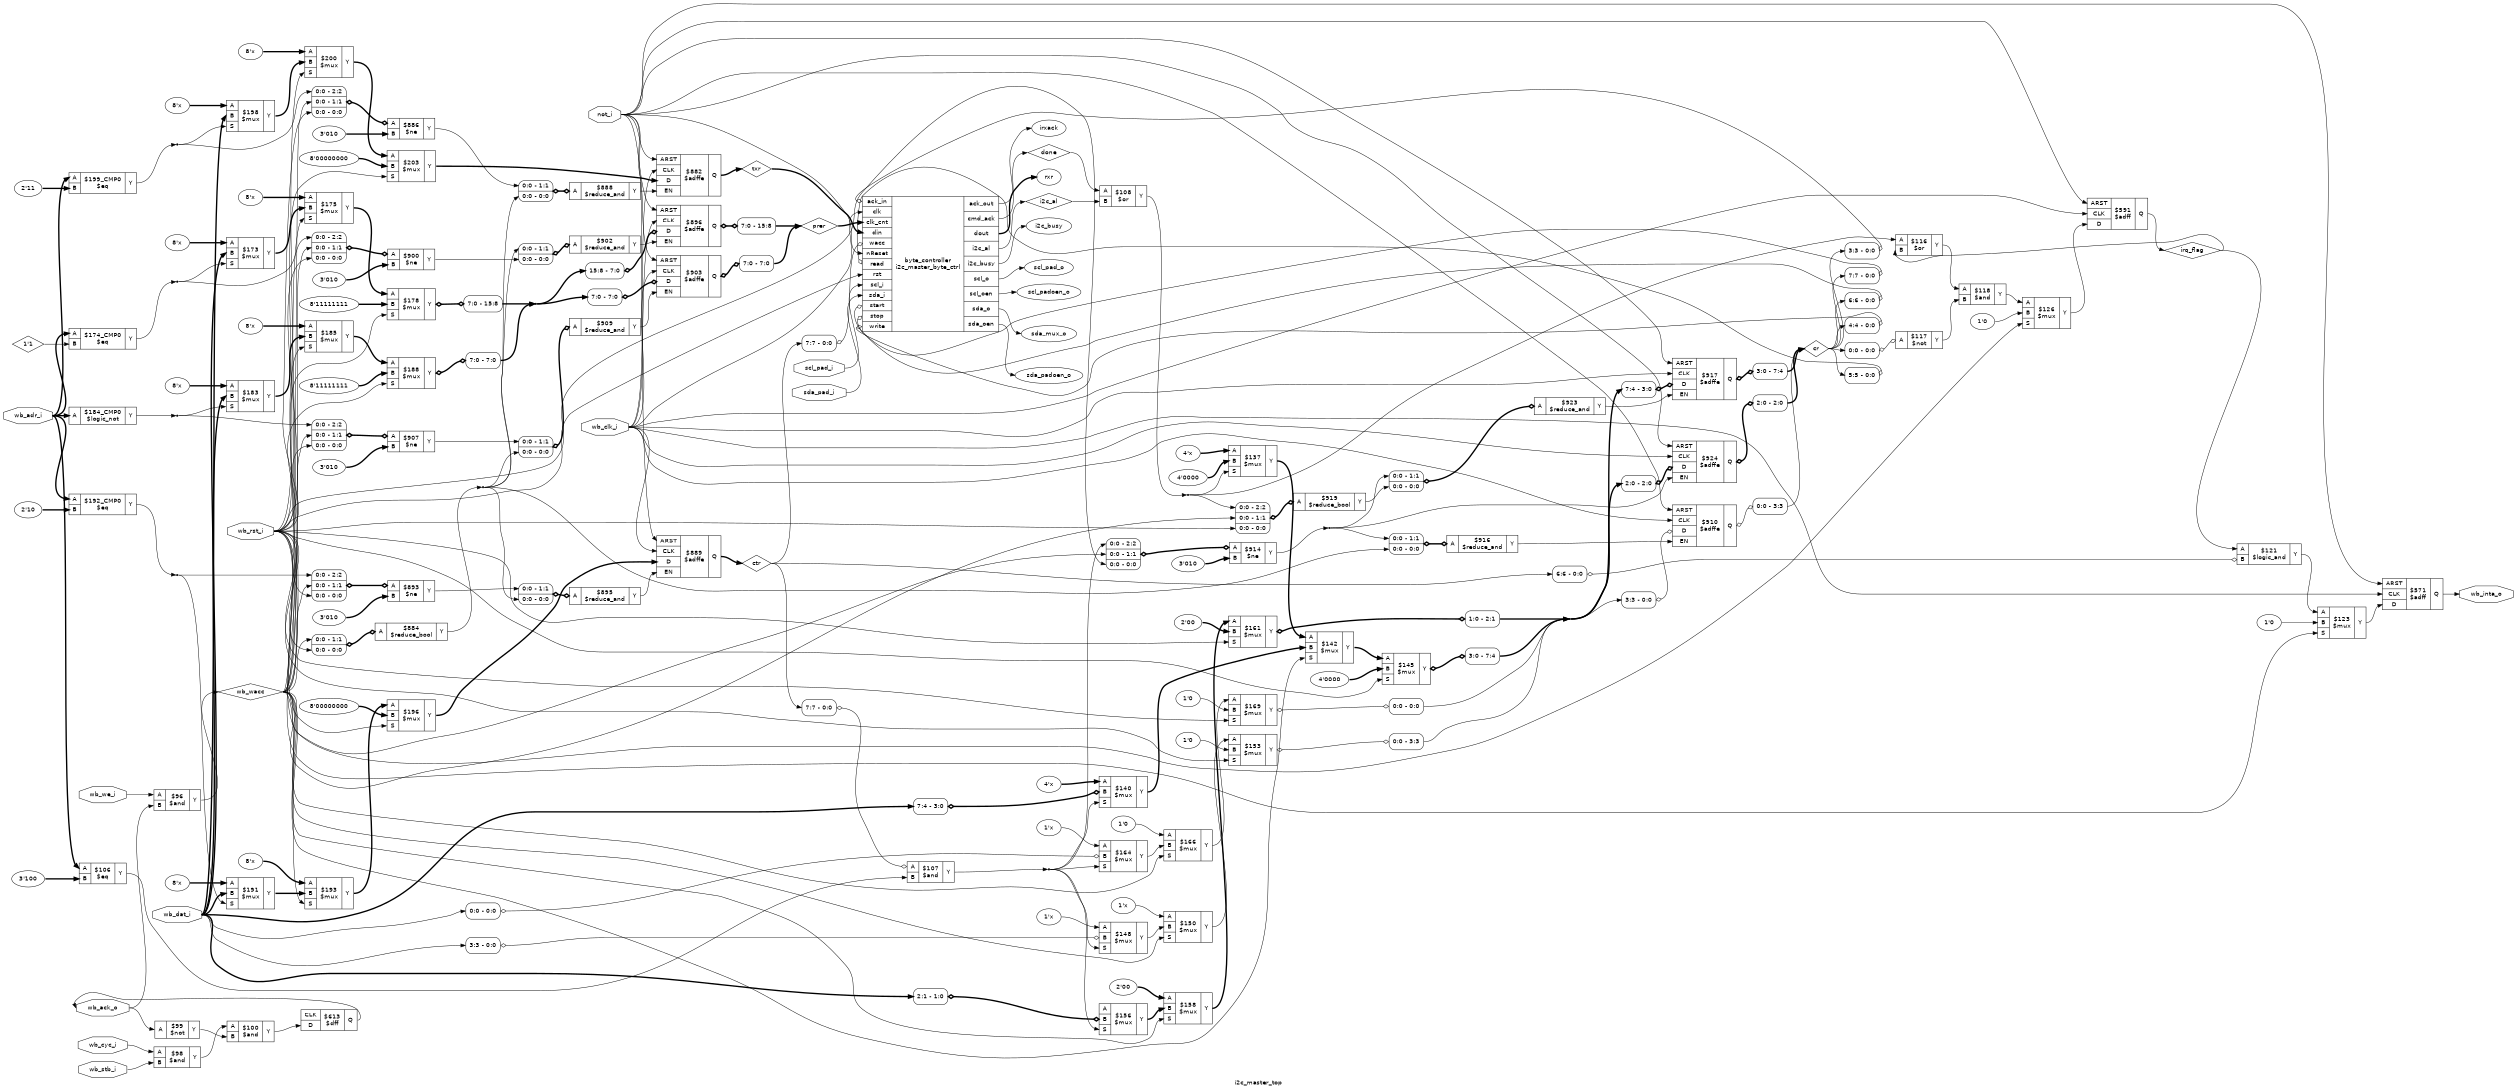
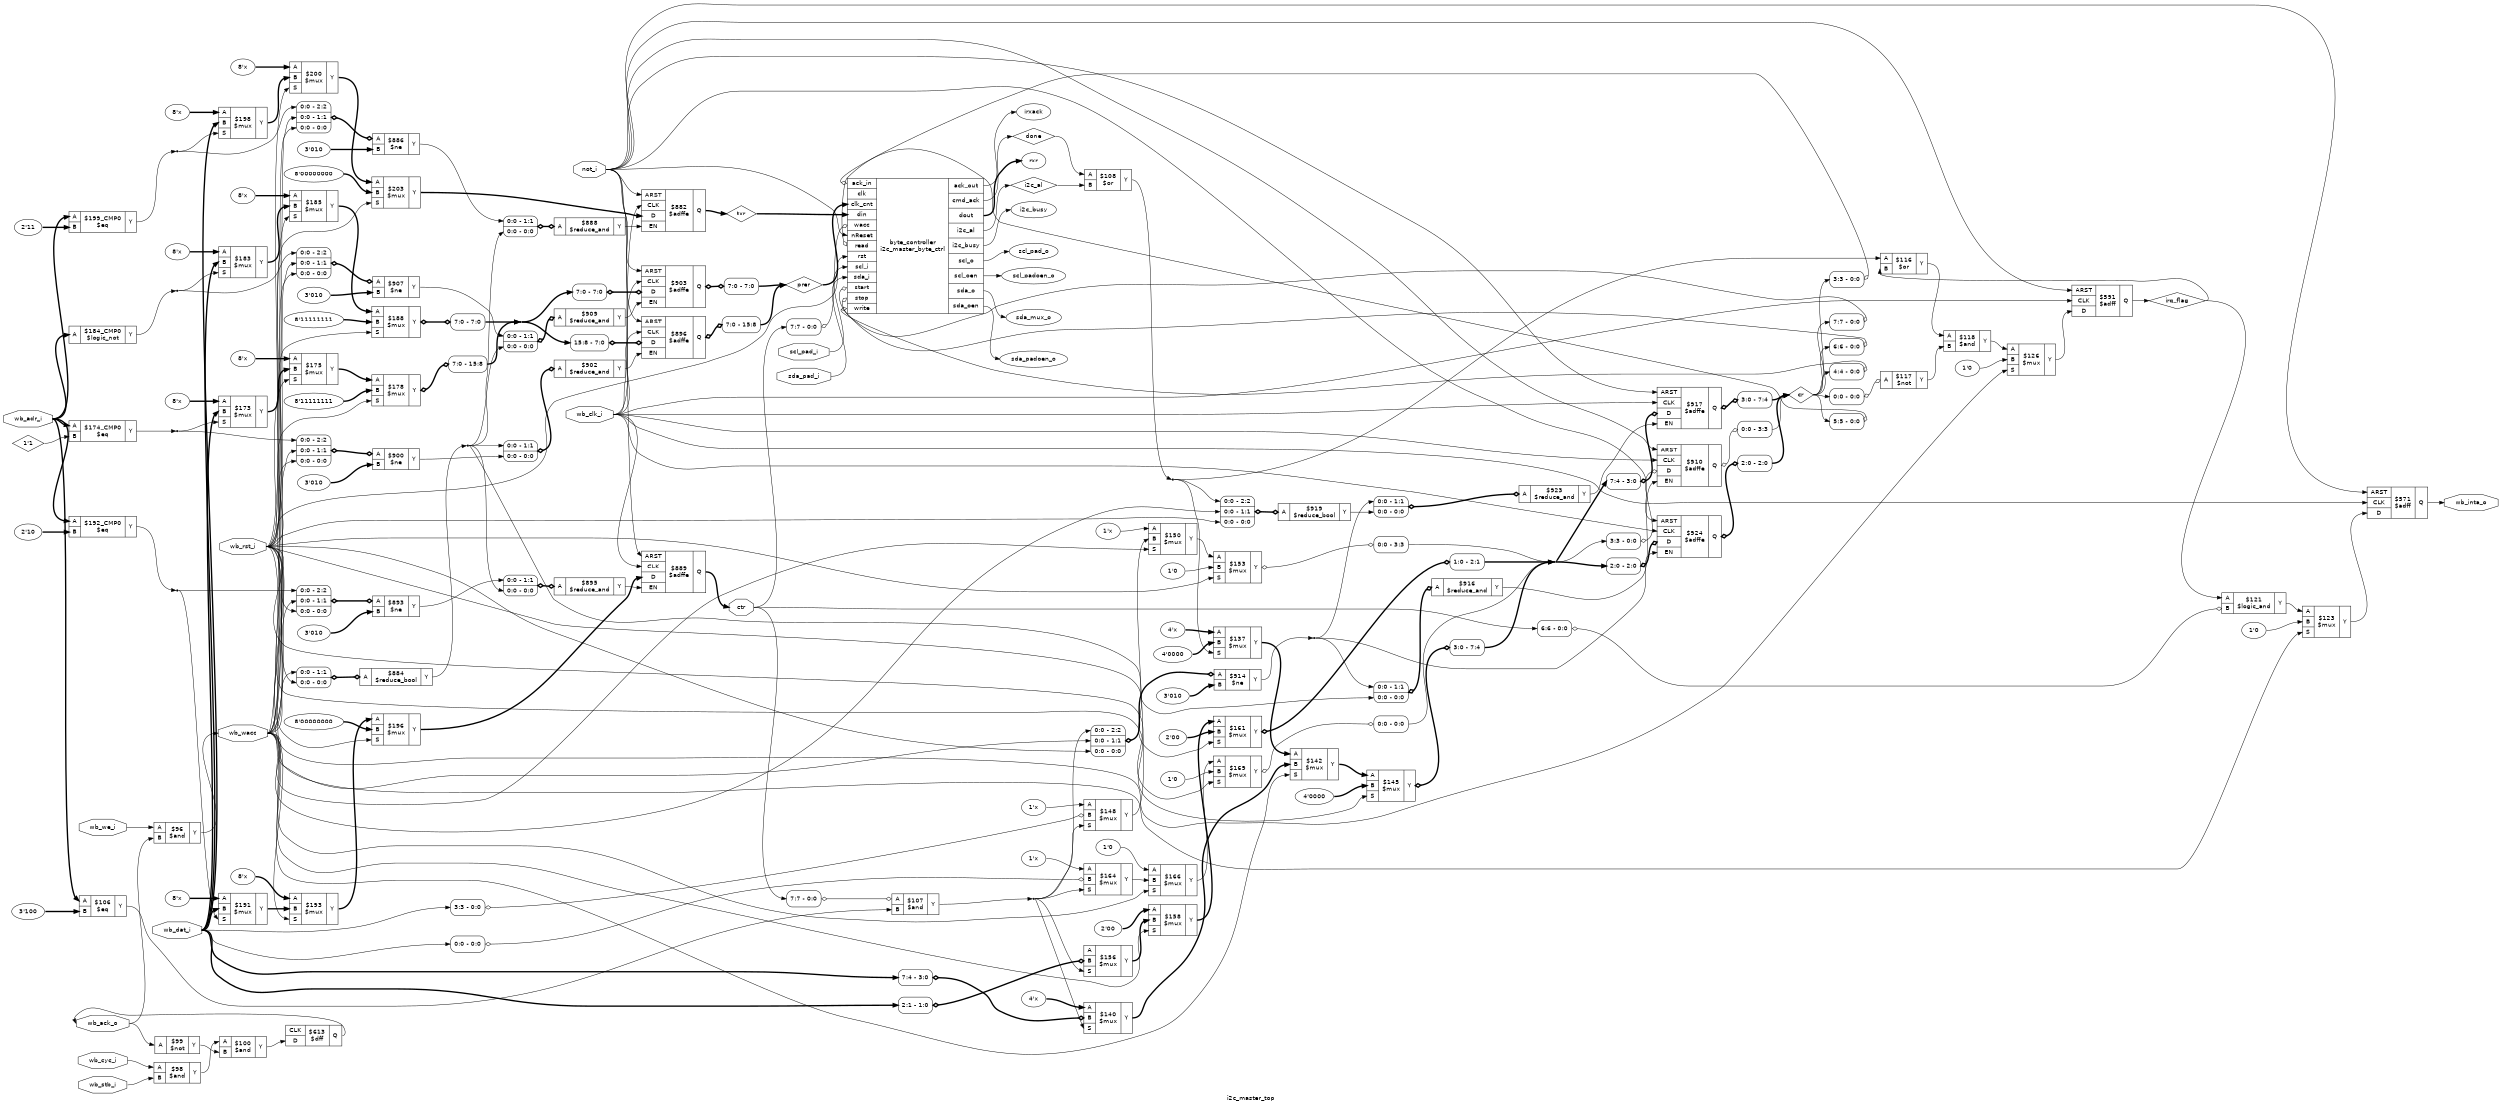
edge "wb_clk_i" -> "ack_in": removed
node "ctr": shape diamond -> octagon
node "wb_wacc": shape diamond -> octagon
